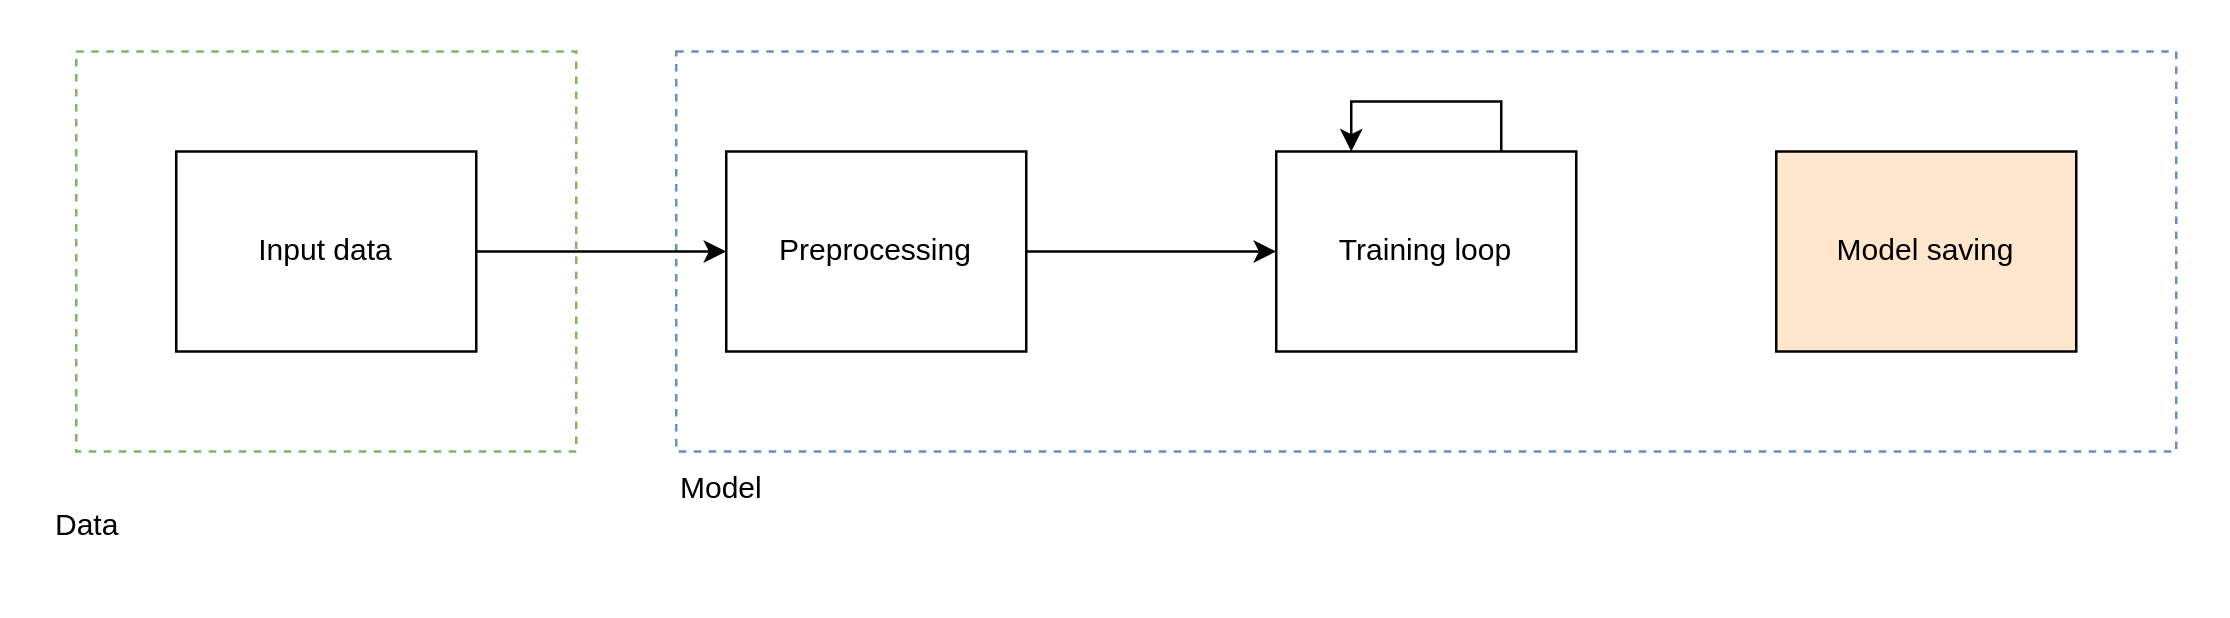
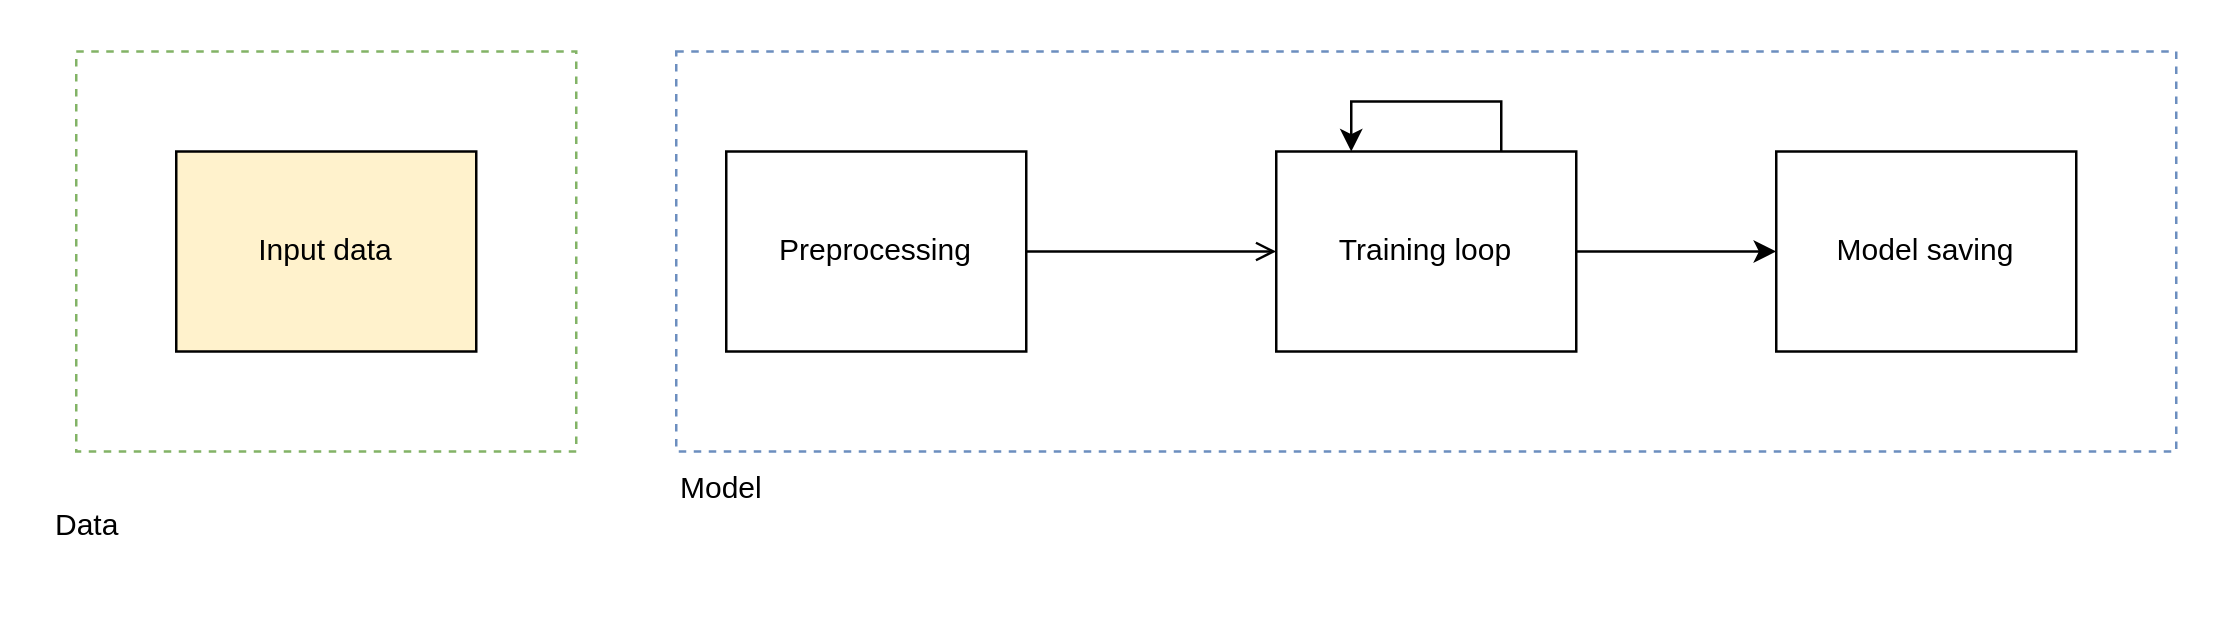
node "Input data": fillcolor #ffffff -> #fff2cc
edge "Input data" -> "Preprocessing": removed
edge "Preprocessing" -> "Training loop": arrowhead classic -> open
edge "Training loop" -> "Model saving": added
node "Model saving": fillcolor #ffe6cc -> #ffffff
